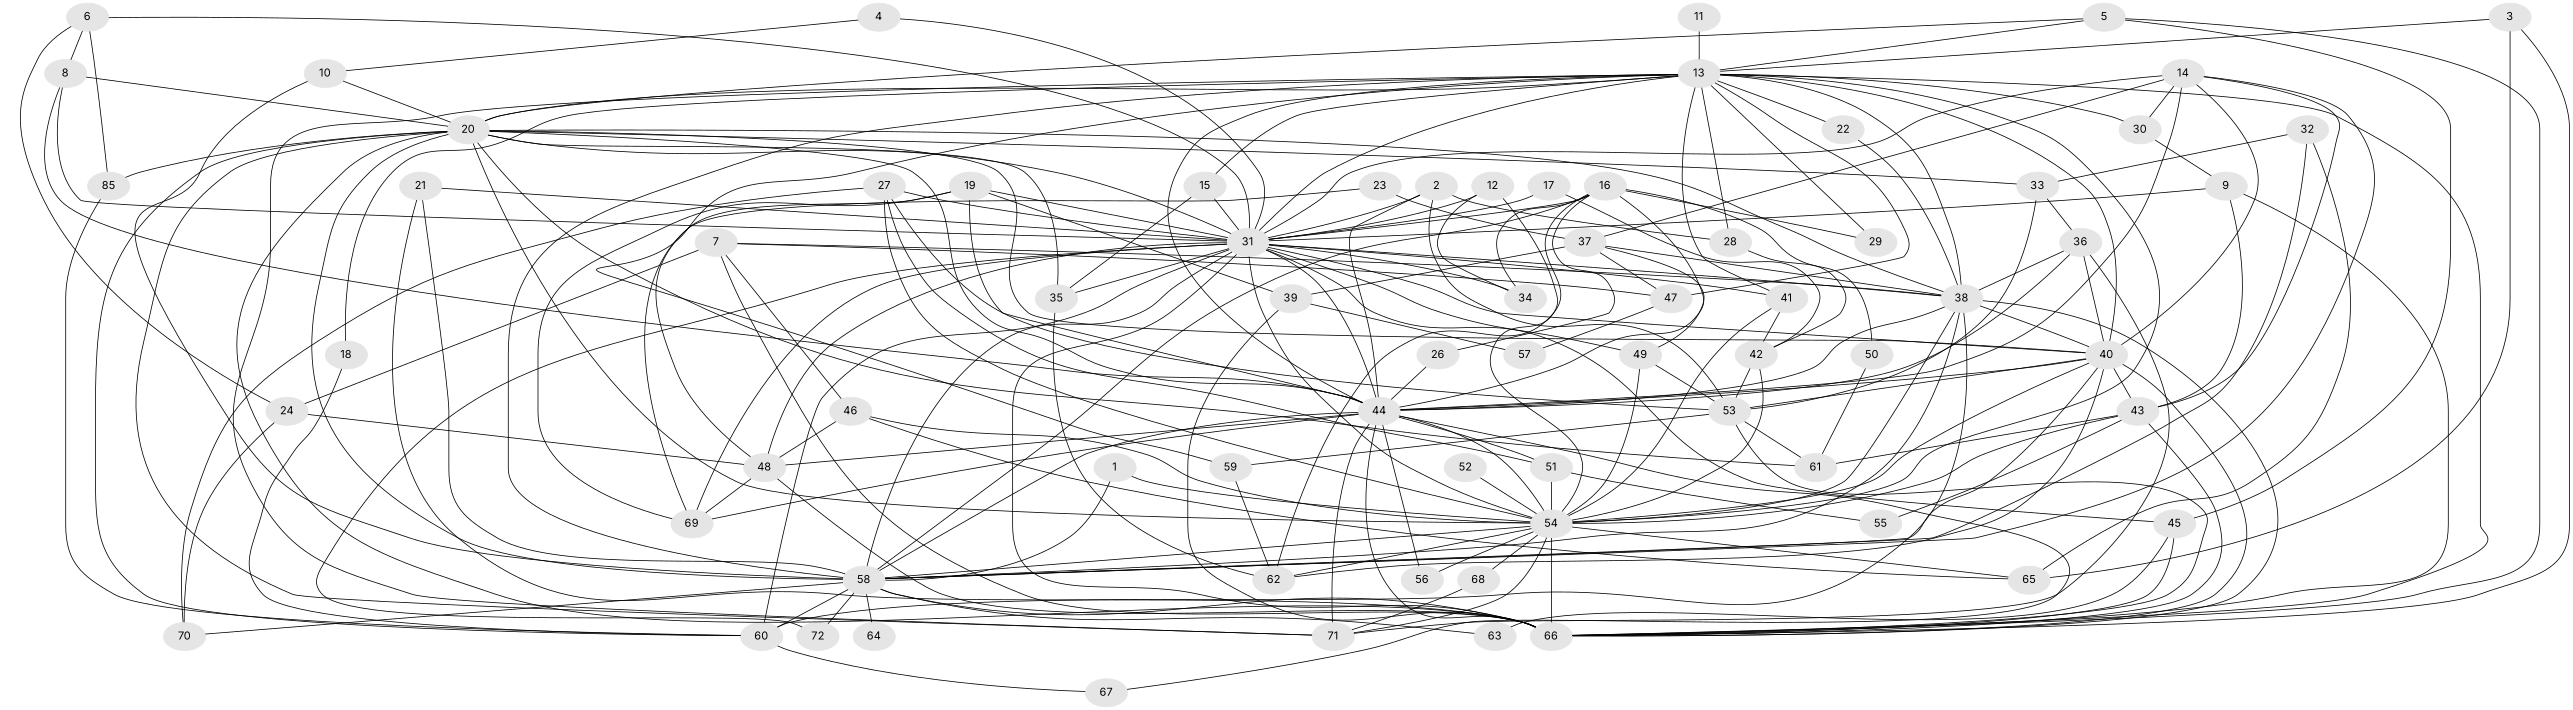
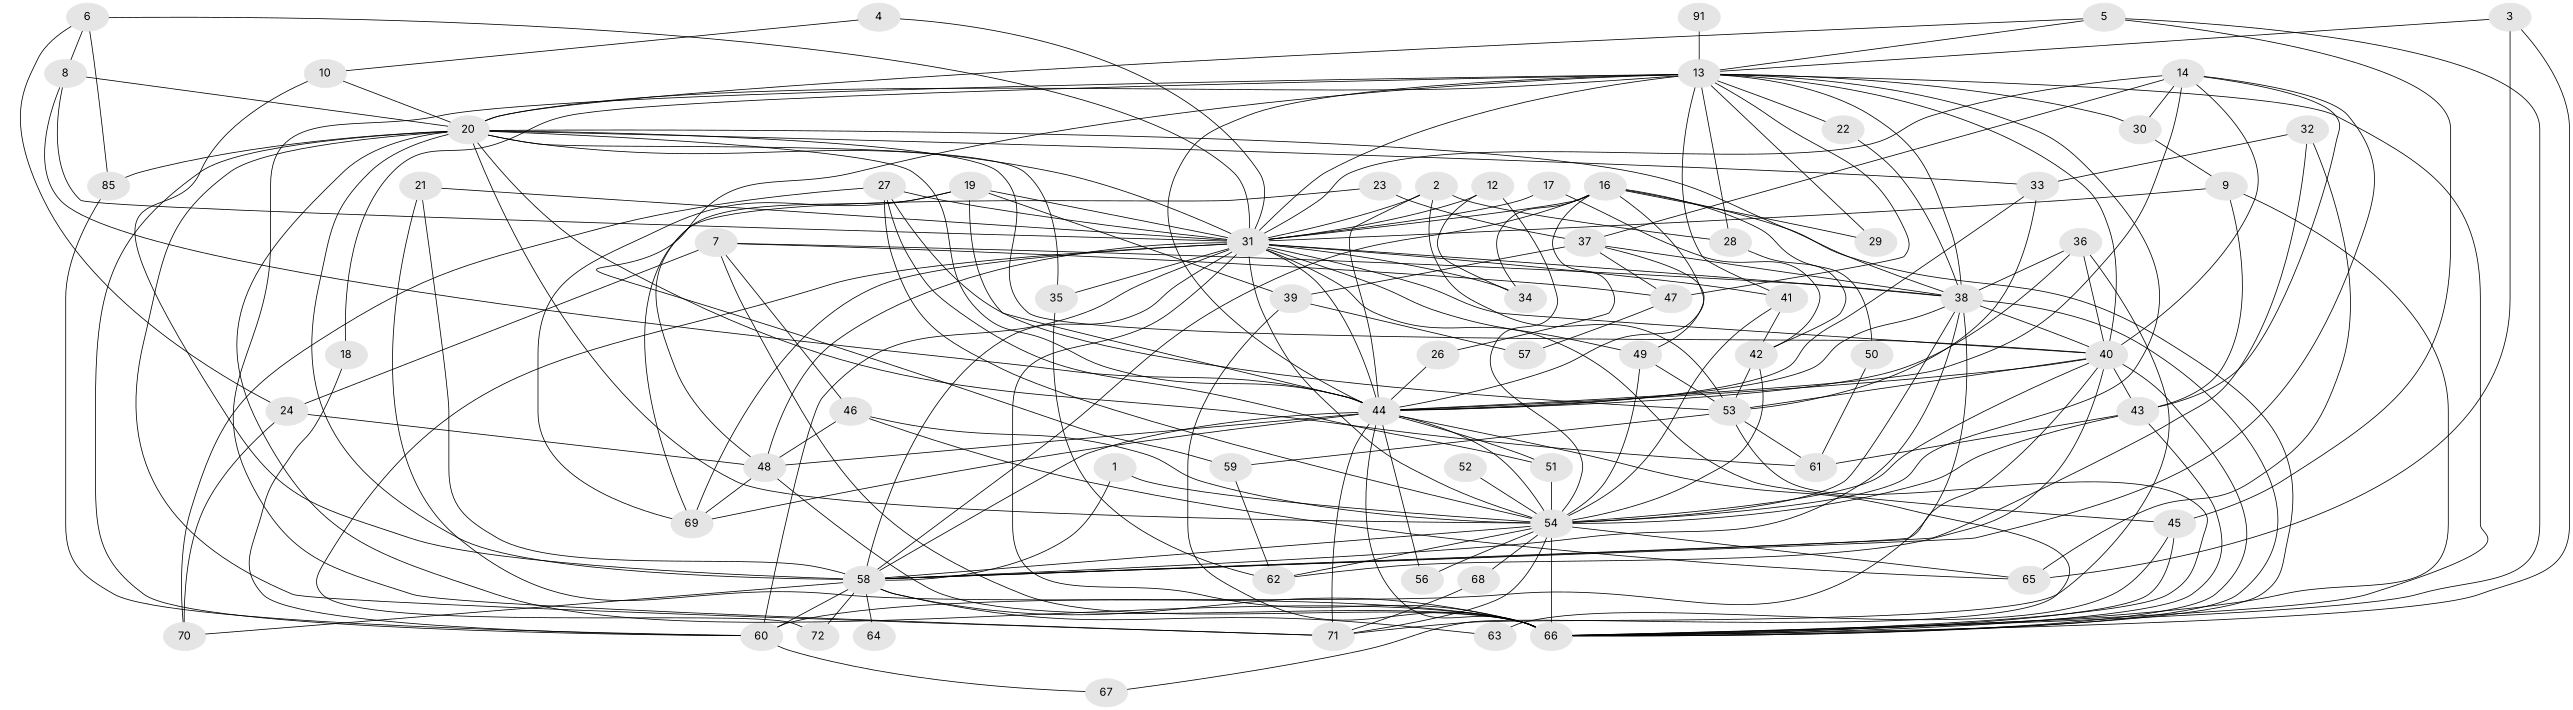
node "11": label "11" -> "91"
edge "13" -- "58": removed
node "15": removed
edge "33" -- "36": now "33" -- "44"
edge "16" -- "62": now "16" -- "66"
node "55": removed
